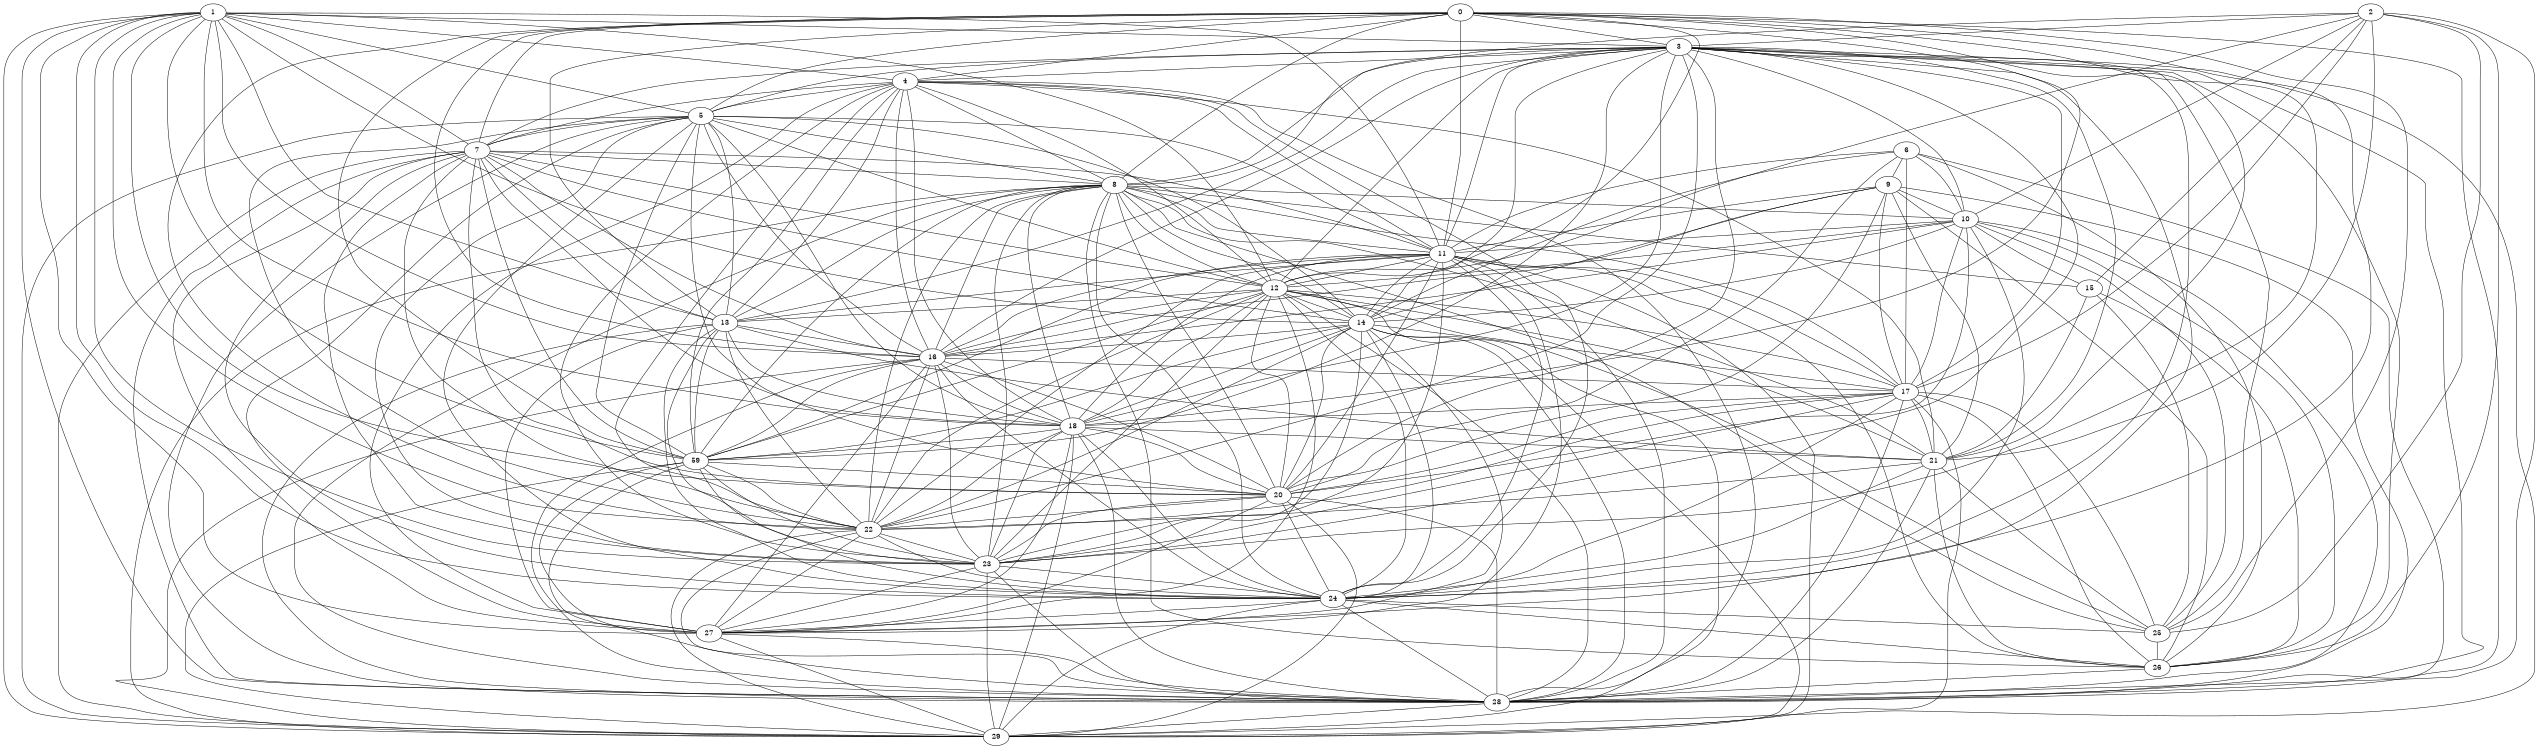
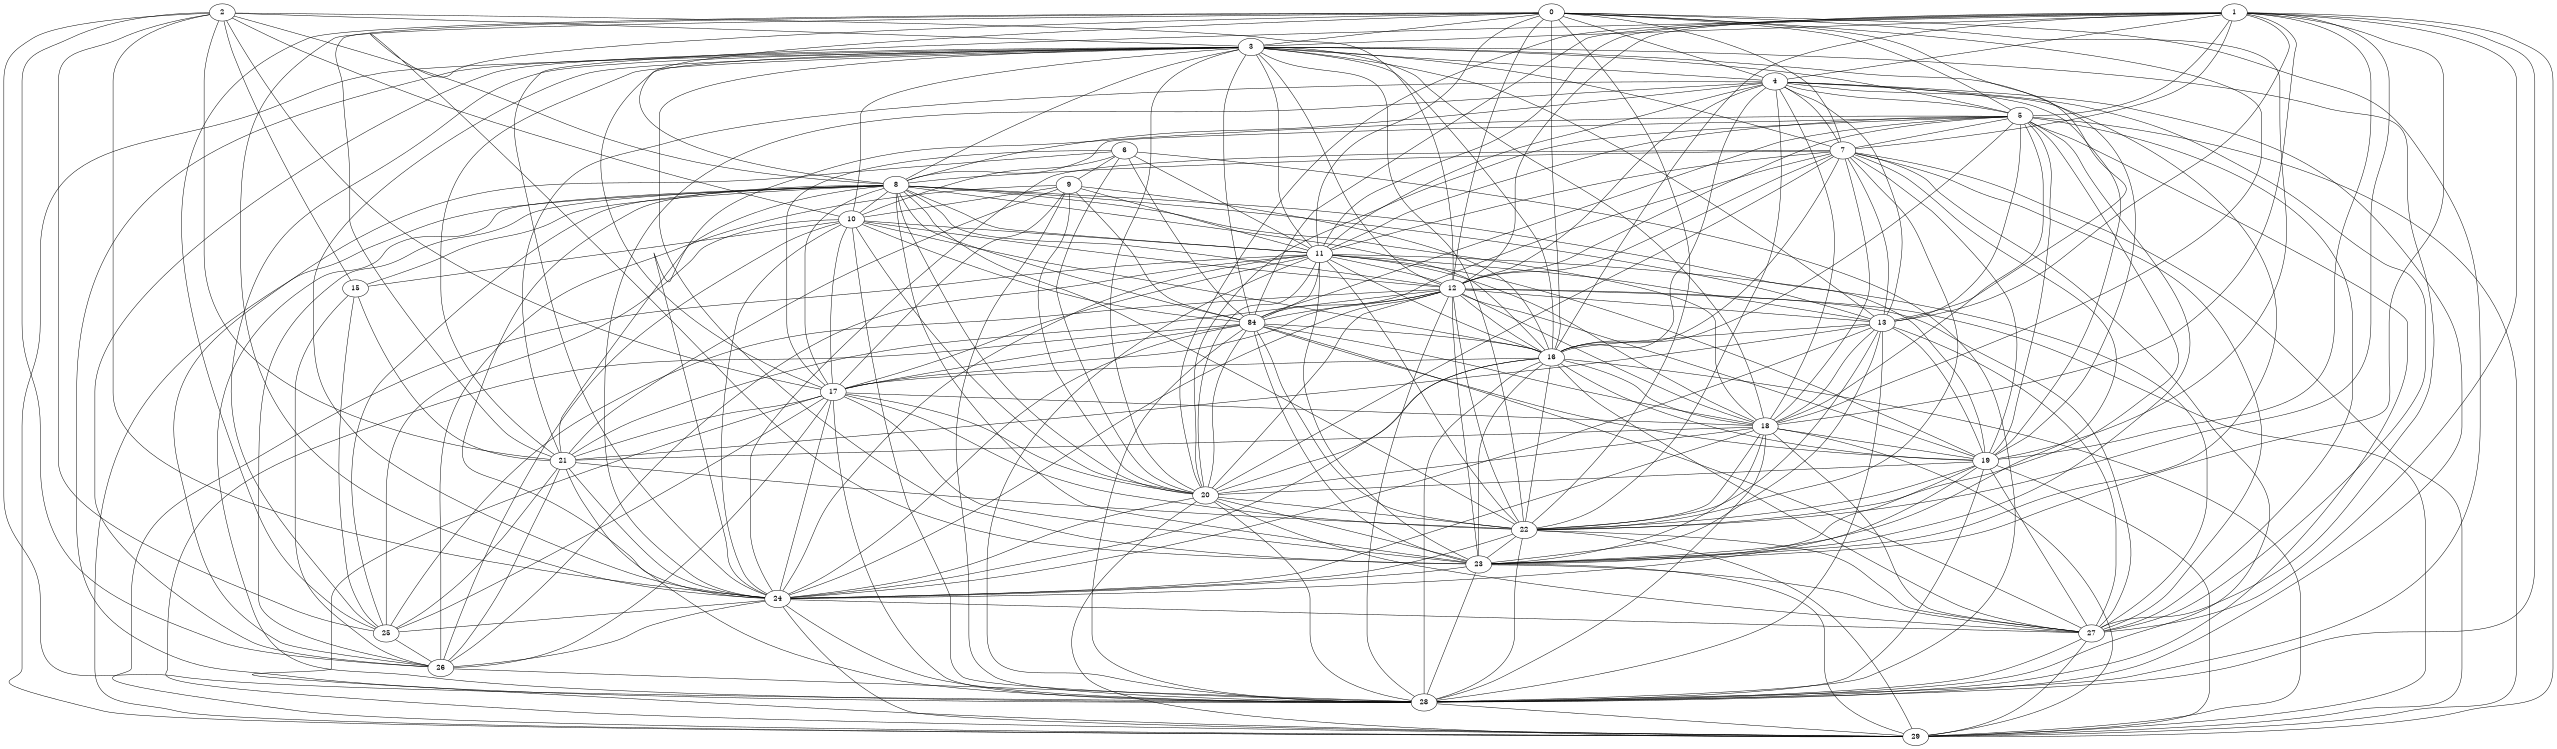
node "14": label "14" -> "84"
edge "2" -- "24": added
node "59": label "59" -> "19"
